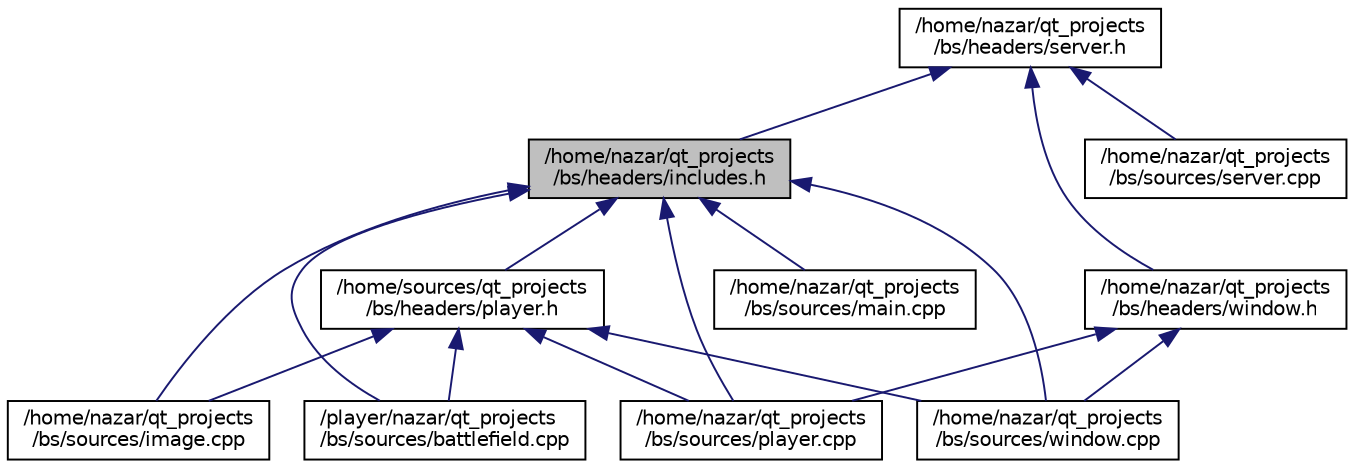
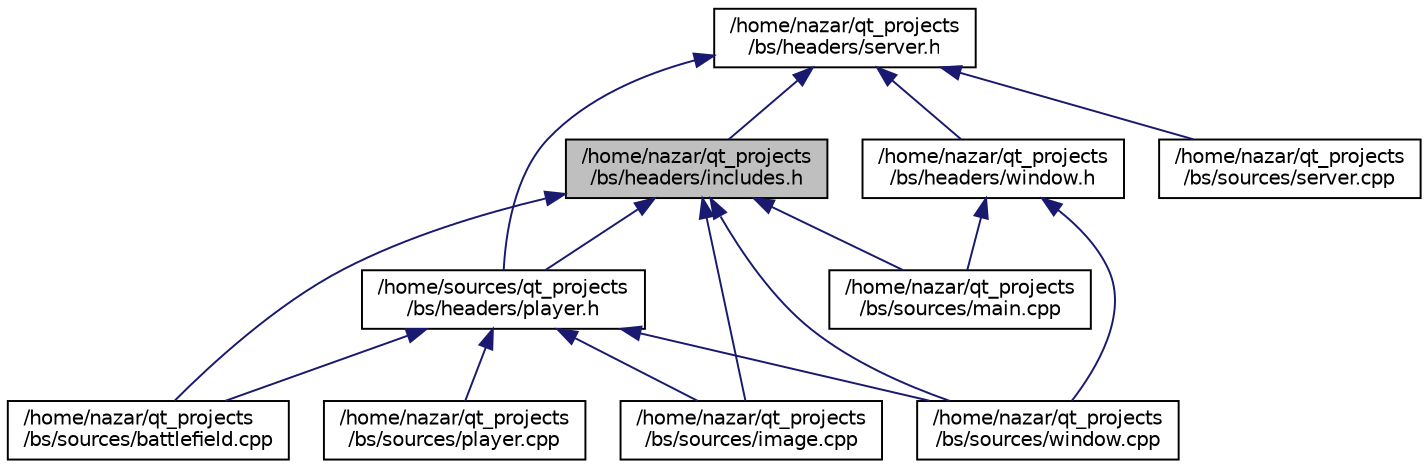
edge "/home/sources/qt_projects /bs/headers/player.h" -> "/home/nazar/qt_projects /bs/headers/server.h": added
edge "/home/nazar/qt_projects /bs/sources/player.cpp" -> "/home/nazar/qt_projects /bs/headers/includes.h": removed
edge "/home/nazar/qt_projects /bs/sources/player.cpp" -> "/home/nazar/qt_projects /bs/headers/window.h": now "/home/nazar/qt_projects /bs/sources/main.cpp" -> "/home/nazar/qt_projects /bs/headers/window.h"
node "/player/nazar/qt_projects /bs/sources/battlefield.cpp": label "/player/nazar/qt_projects /bs/sources/battlefield.cpp" -> "/home/nazar/qt_projects /bs/sources/battlefield.cpp"
